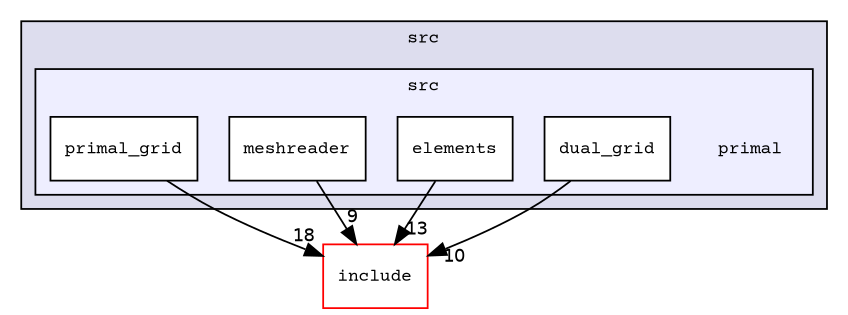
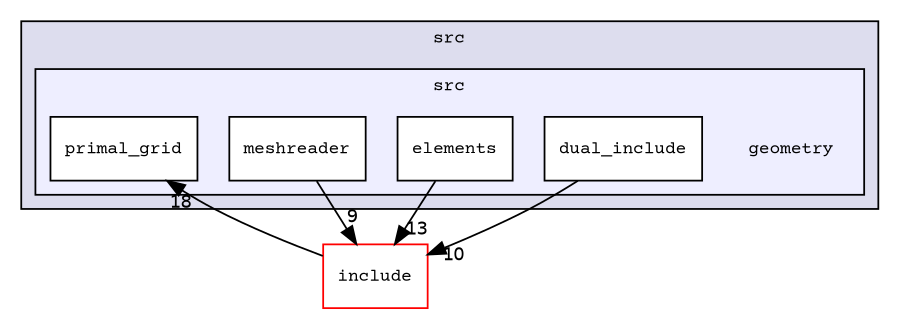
node "dual_grid": label "dual_grid" -> "dual_include"
node "primal": label "primal" -> "geometry"
edge "primal_grid" -> "include": reversed
